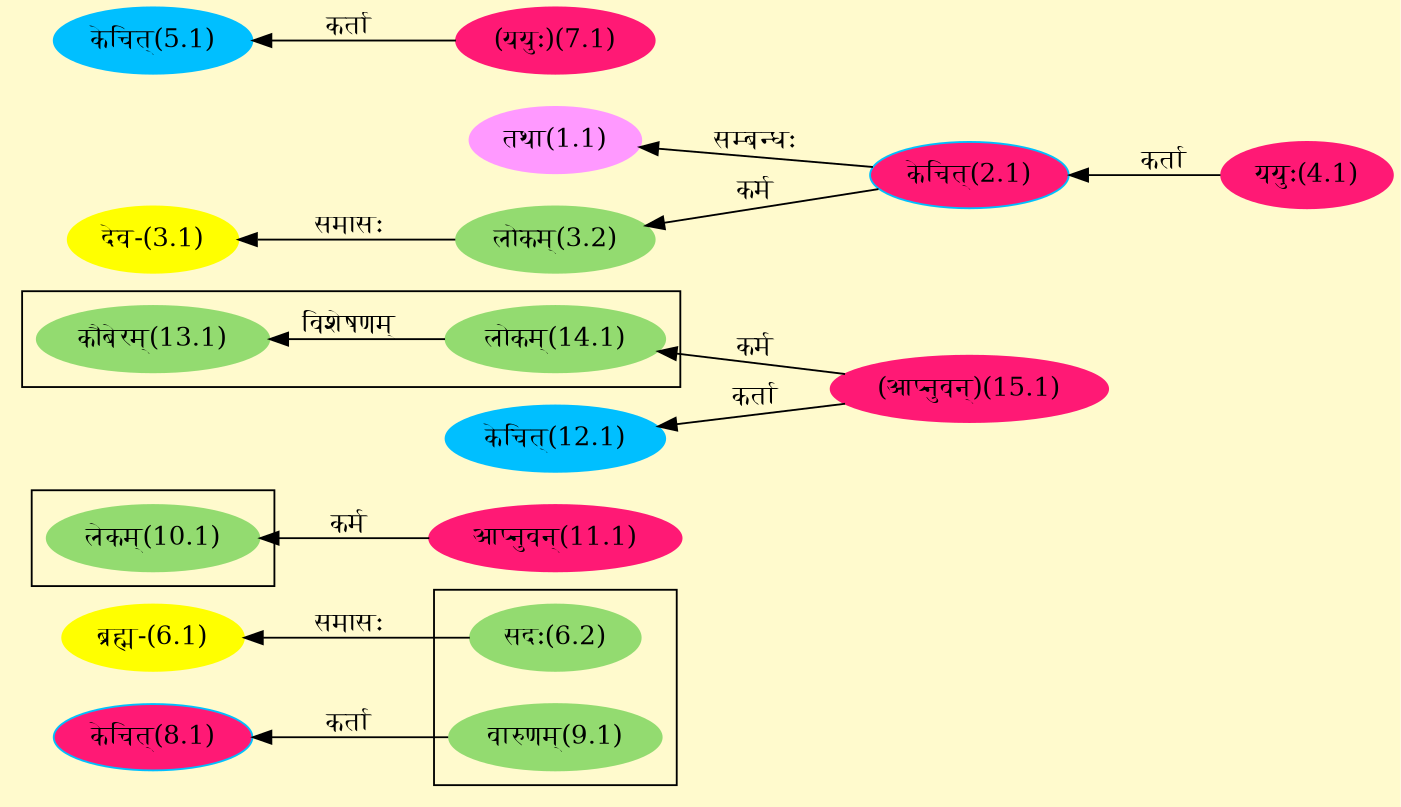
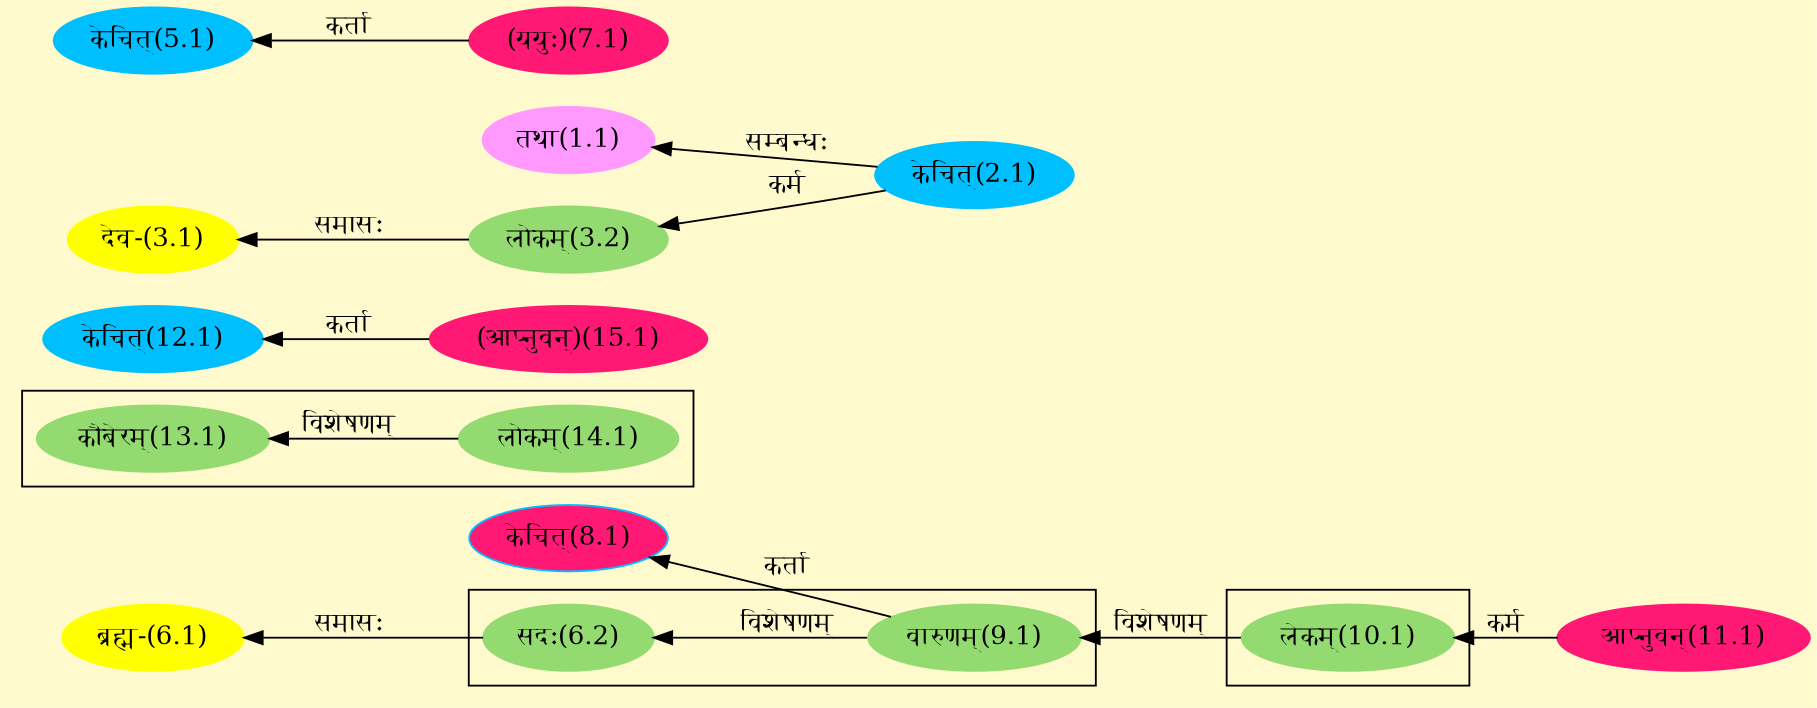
node "केचित्(2.1)": fillcolor #ff1975 -> #00bfff
node "ययुः(4.1)": removed
edge "(आप्नुवन्)(15.1)" -> "लोकम्(14.1)": removed, label "कर्म"
edge "वारुणम्(9.1)" -> "सदः(6.2)": added, label "विशेषणम्"
edge "लेकम्(10.1)" -> "वारुणम्(9.1)": added, label "विशेषणम्"
